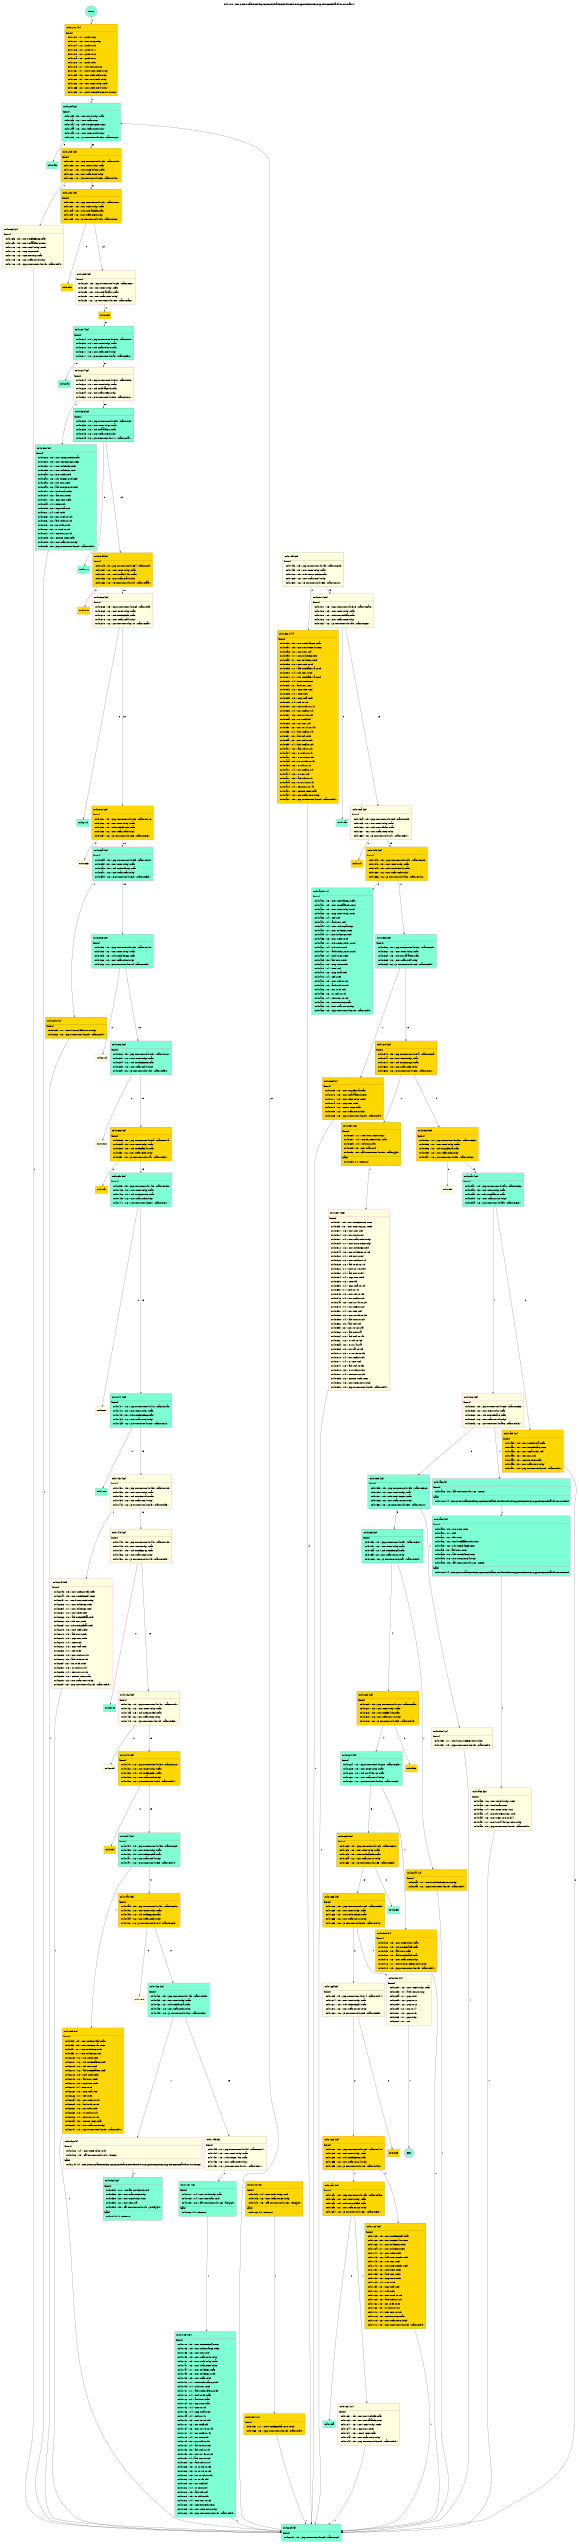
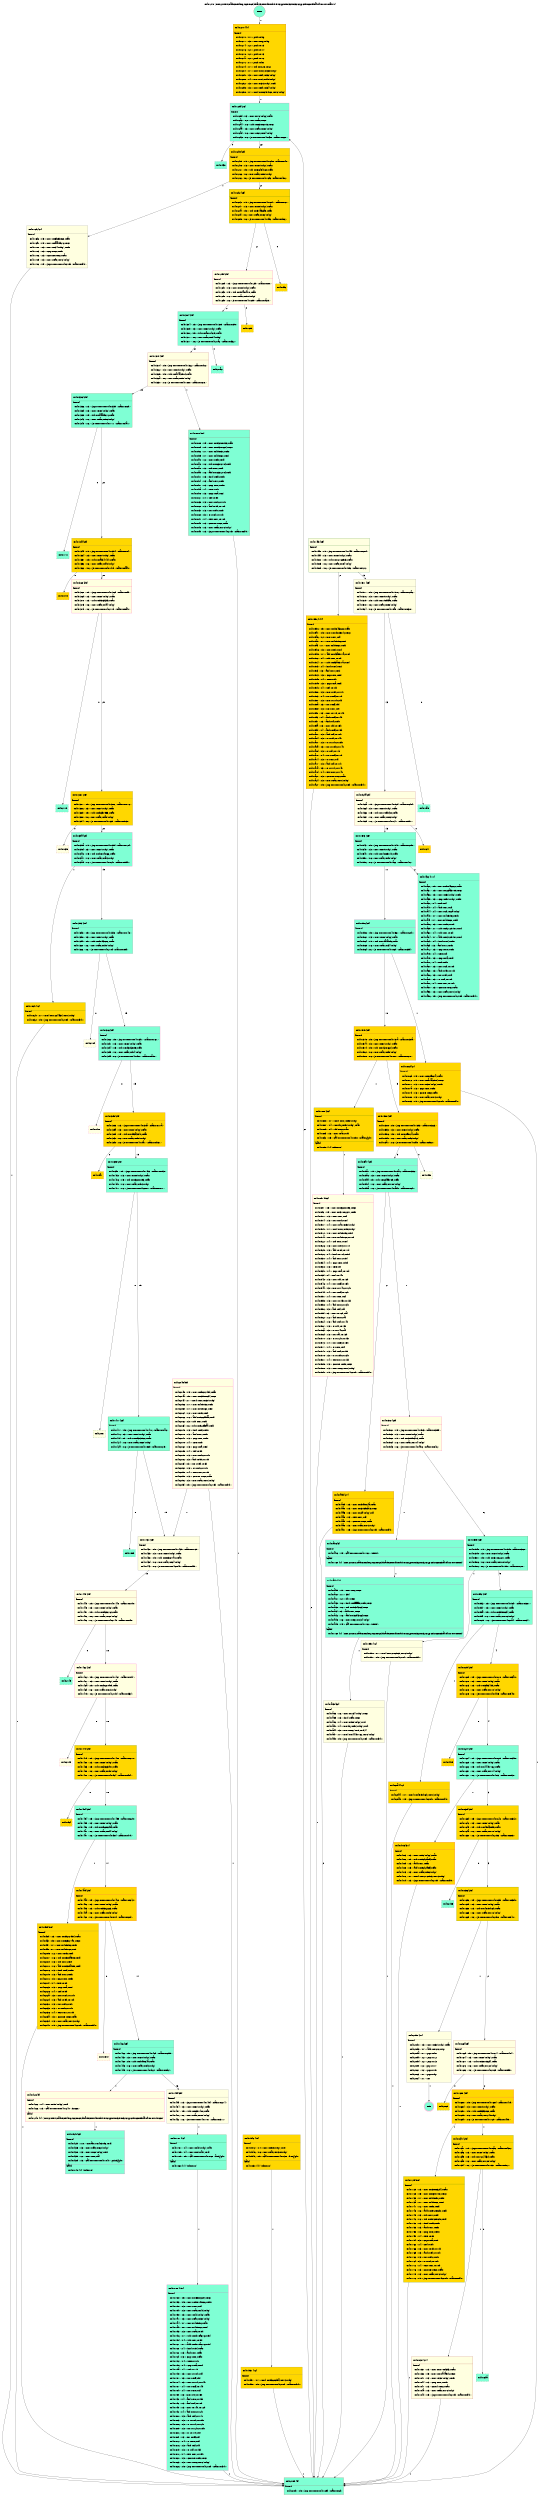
edge "0x401c99" -> "0x401304 [25]": now "0x4012eb [25]" -> "0x401304 [25]"
node "0x401543 [25]": fillcolor gold -> aquamarine
edge "0x401430 [25]" -> "0x402045 [95]": reversed
